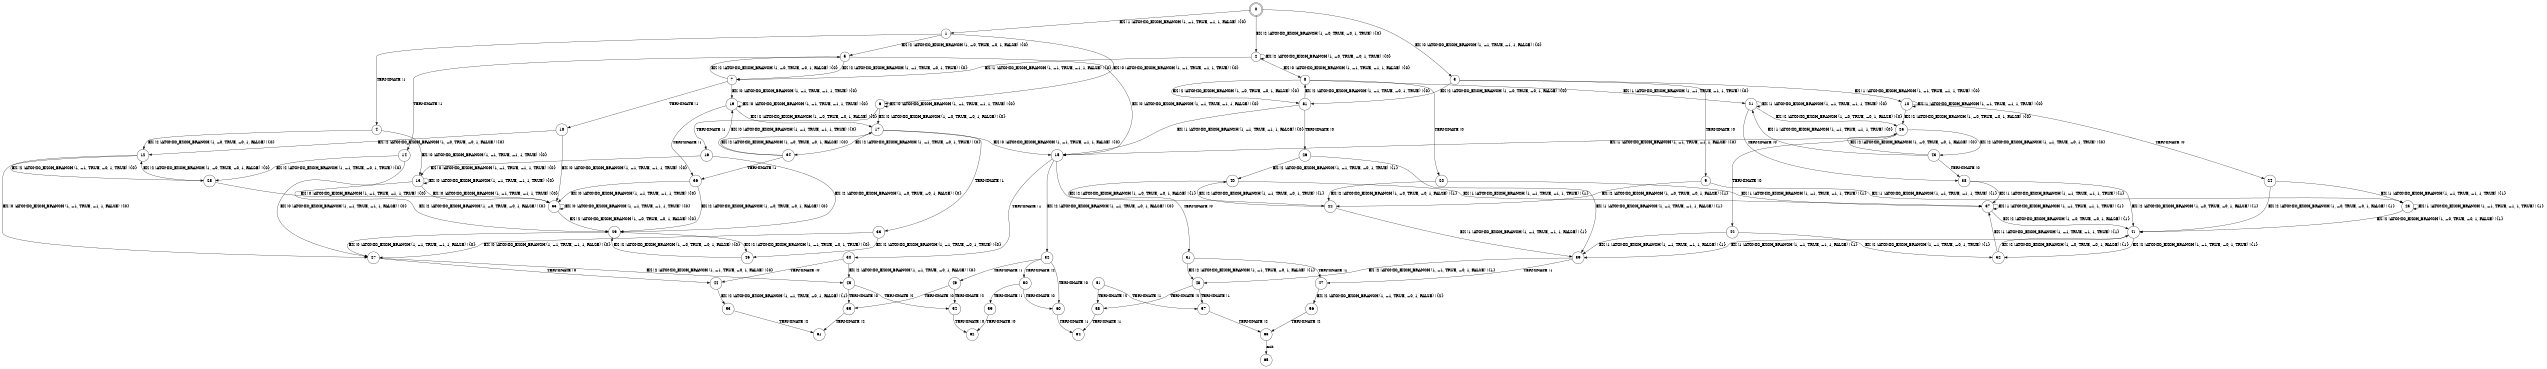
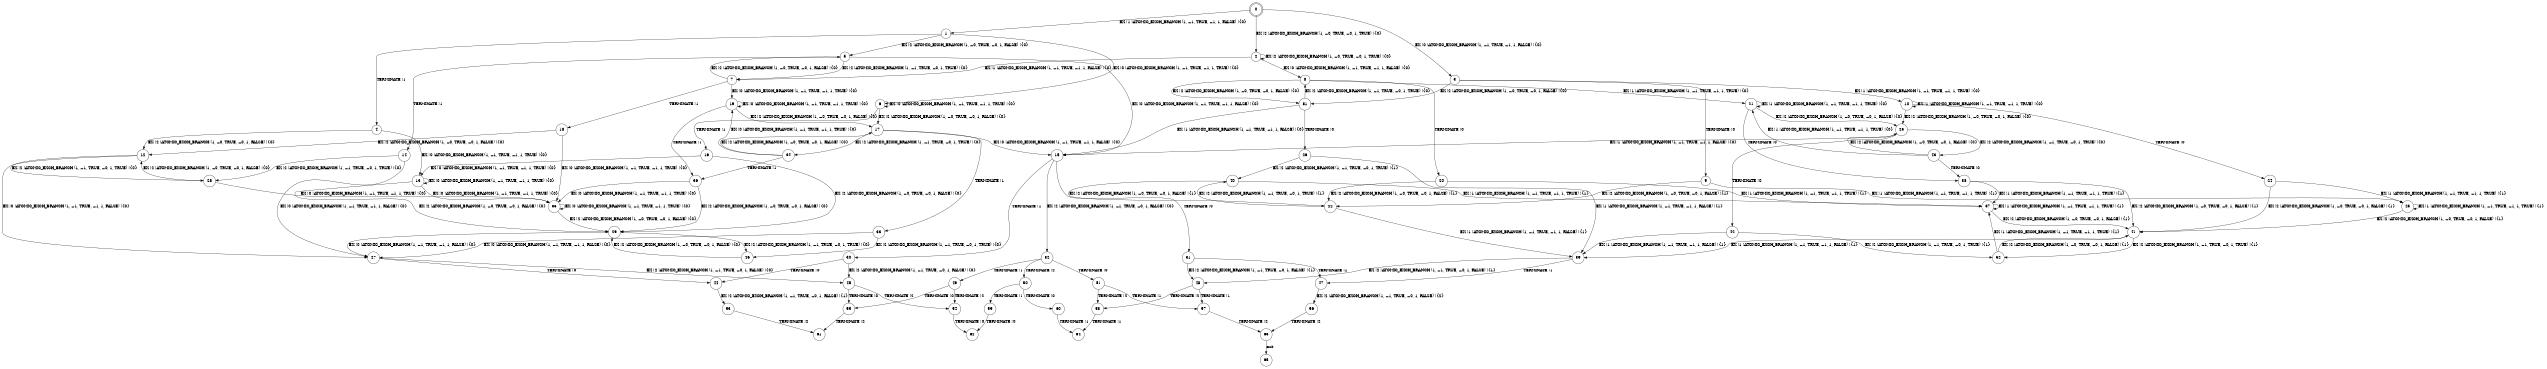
edge "32" -> "60": now "32" -> "51"
